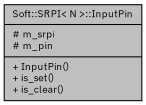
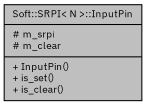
node "Soft::SRPI< N >::InputPin": text "# m_pin" -> "# m_clear"
